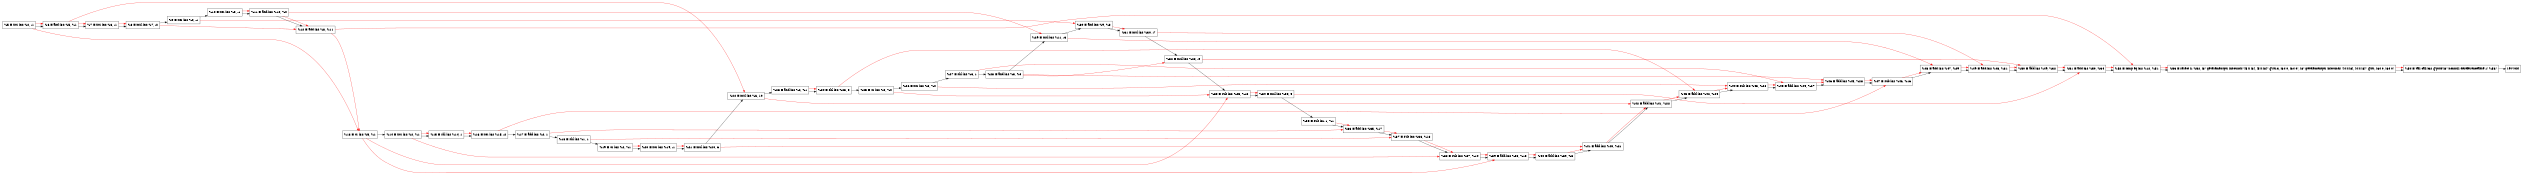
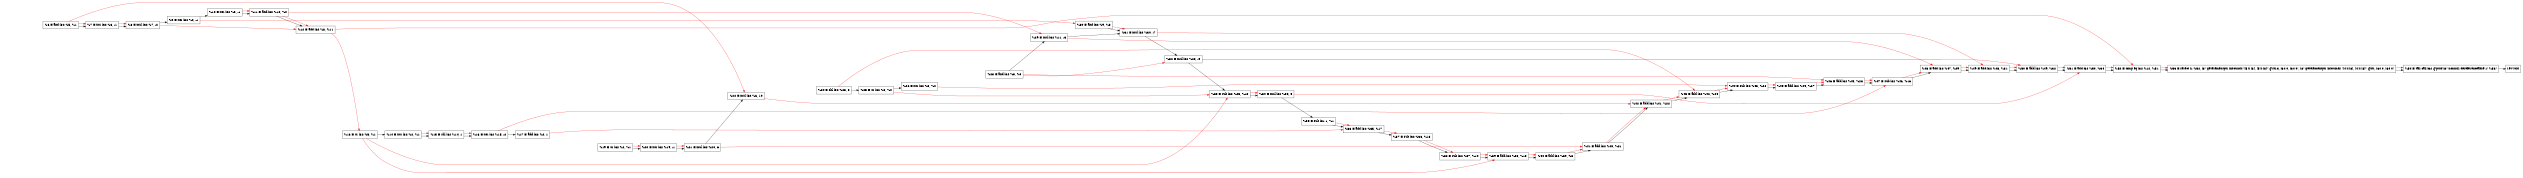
node "%5 = xor i32 %2, -1": removed
edge "%29 = mul i32 %11, -3" -> "%30 = and i32 %9, %3": now "%29 = mul i32 %11, -3" -> "%31 = mul i32 %30, -7"
node "%27 = shl i32 %3, 1": removed
node "%23 = and i32 %2, %1": removed
node "%18 = shl i32 %1, 1": removed
edge "%14 = xor i32 %2, %1" -> "%38 = sub i32 %37, %14": removed
